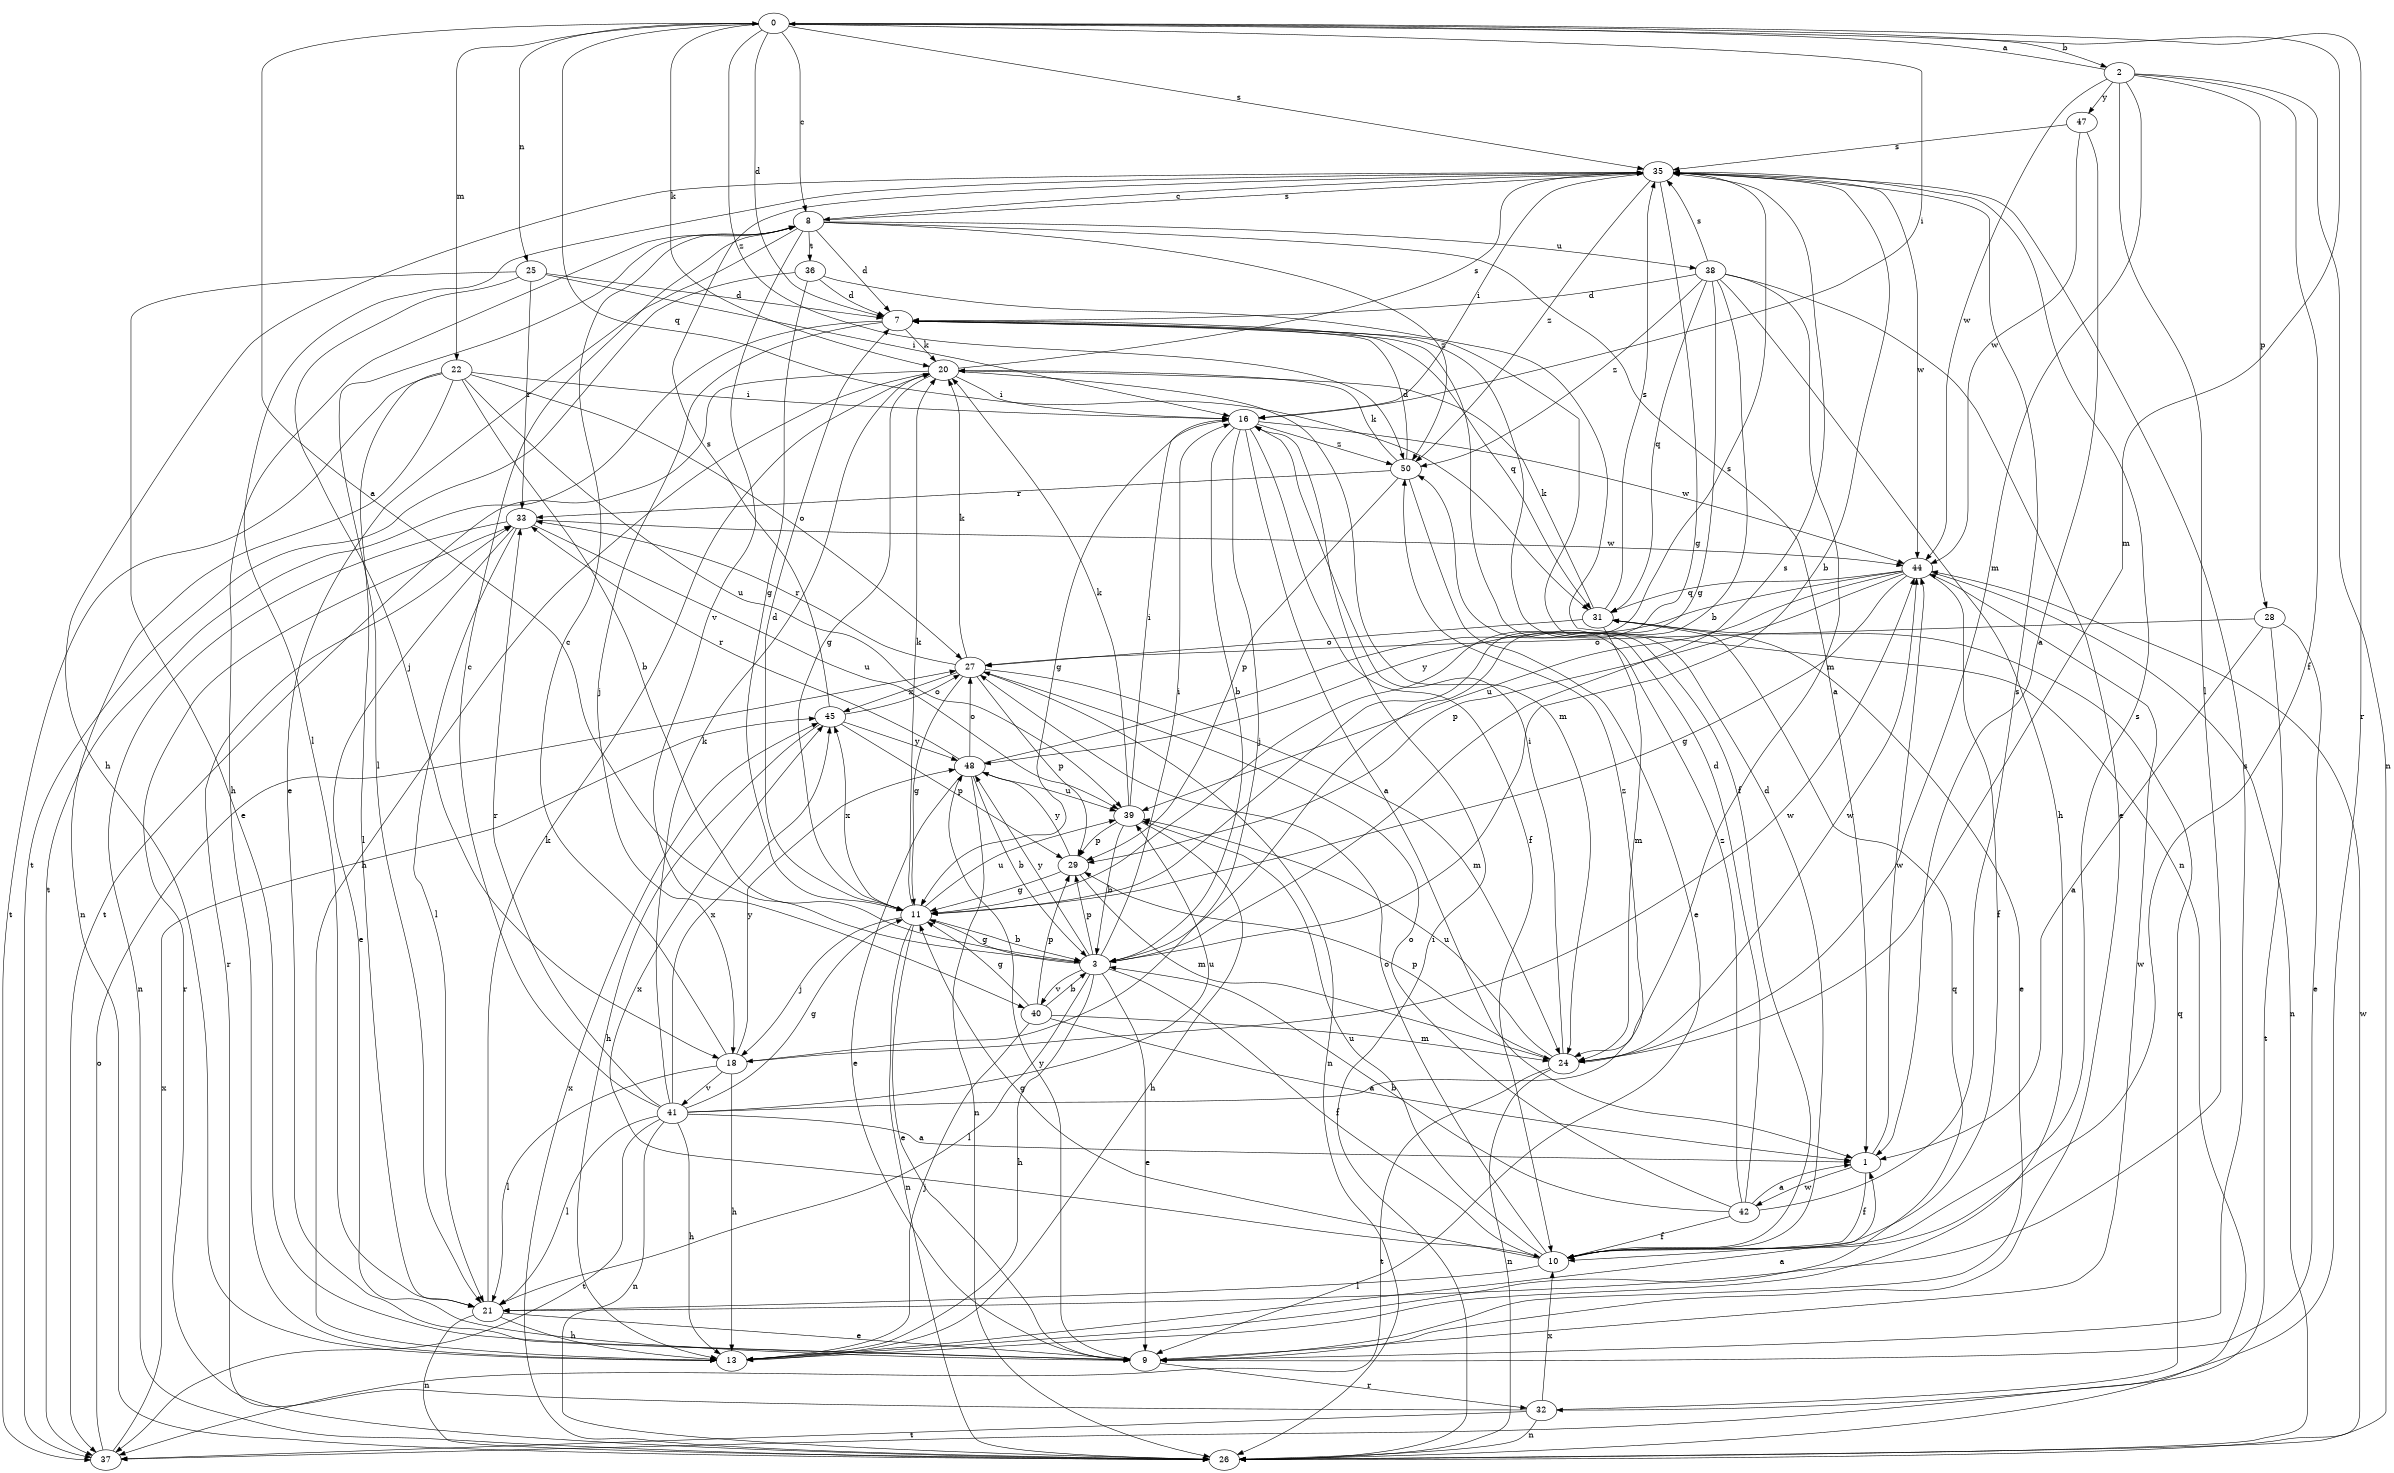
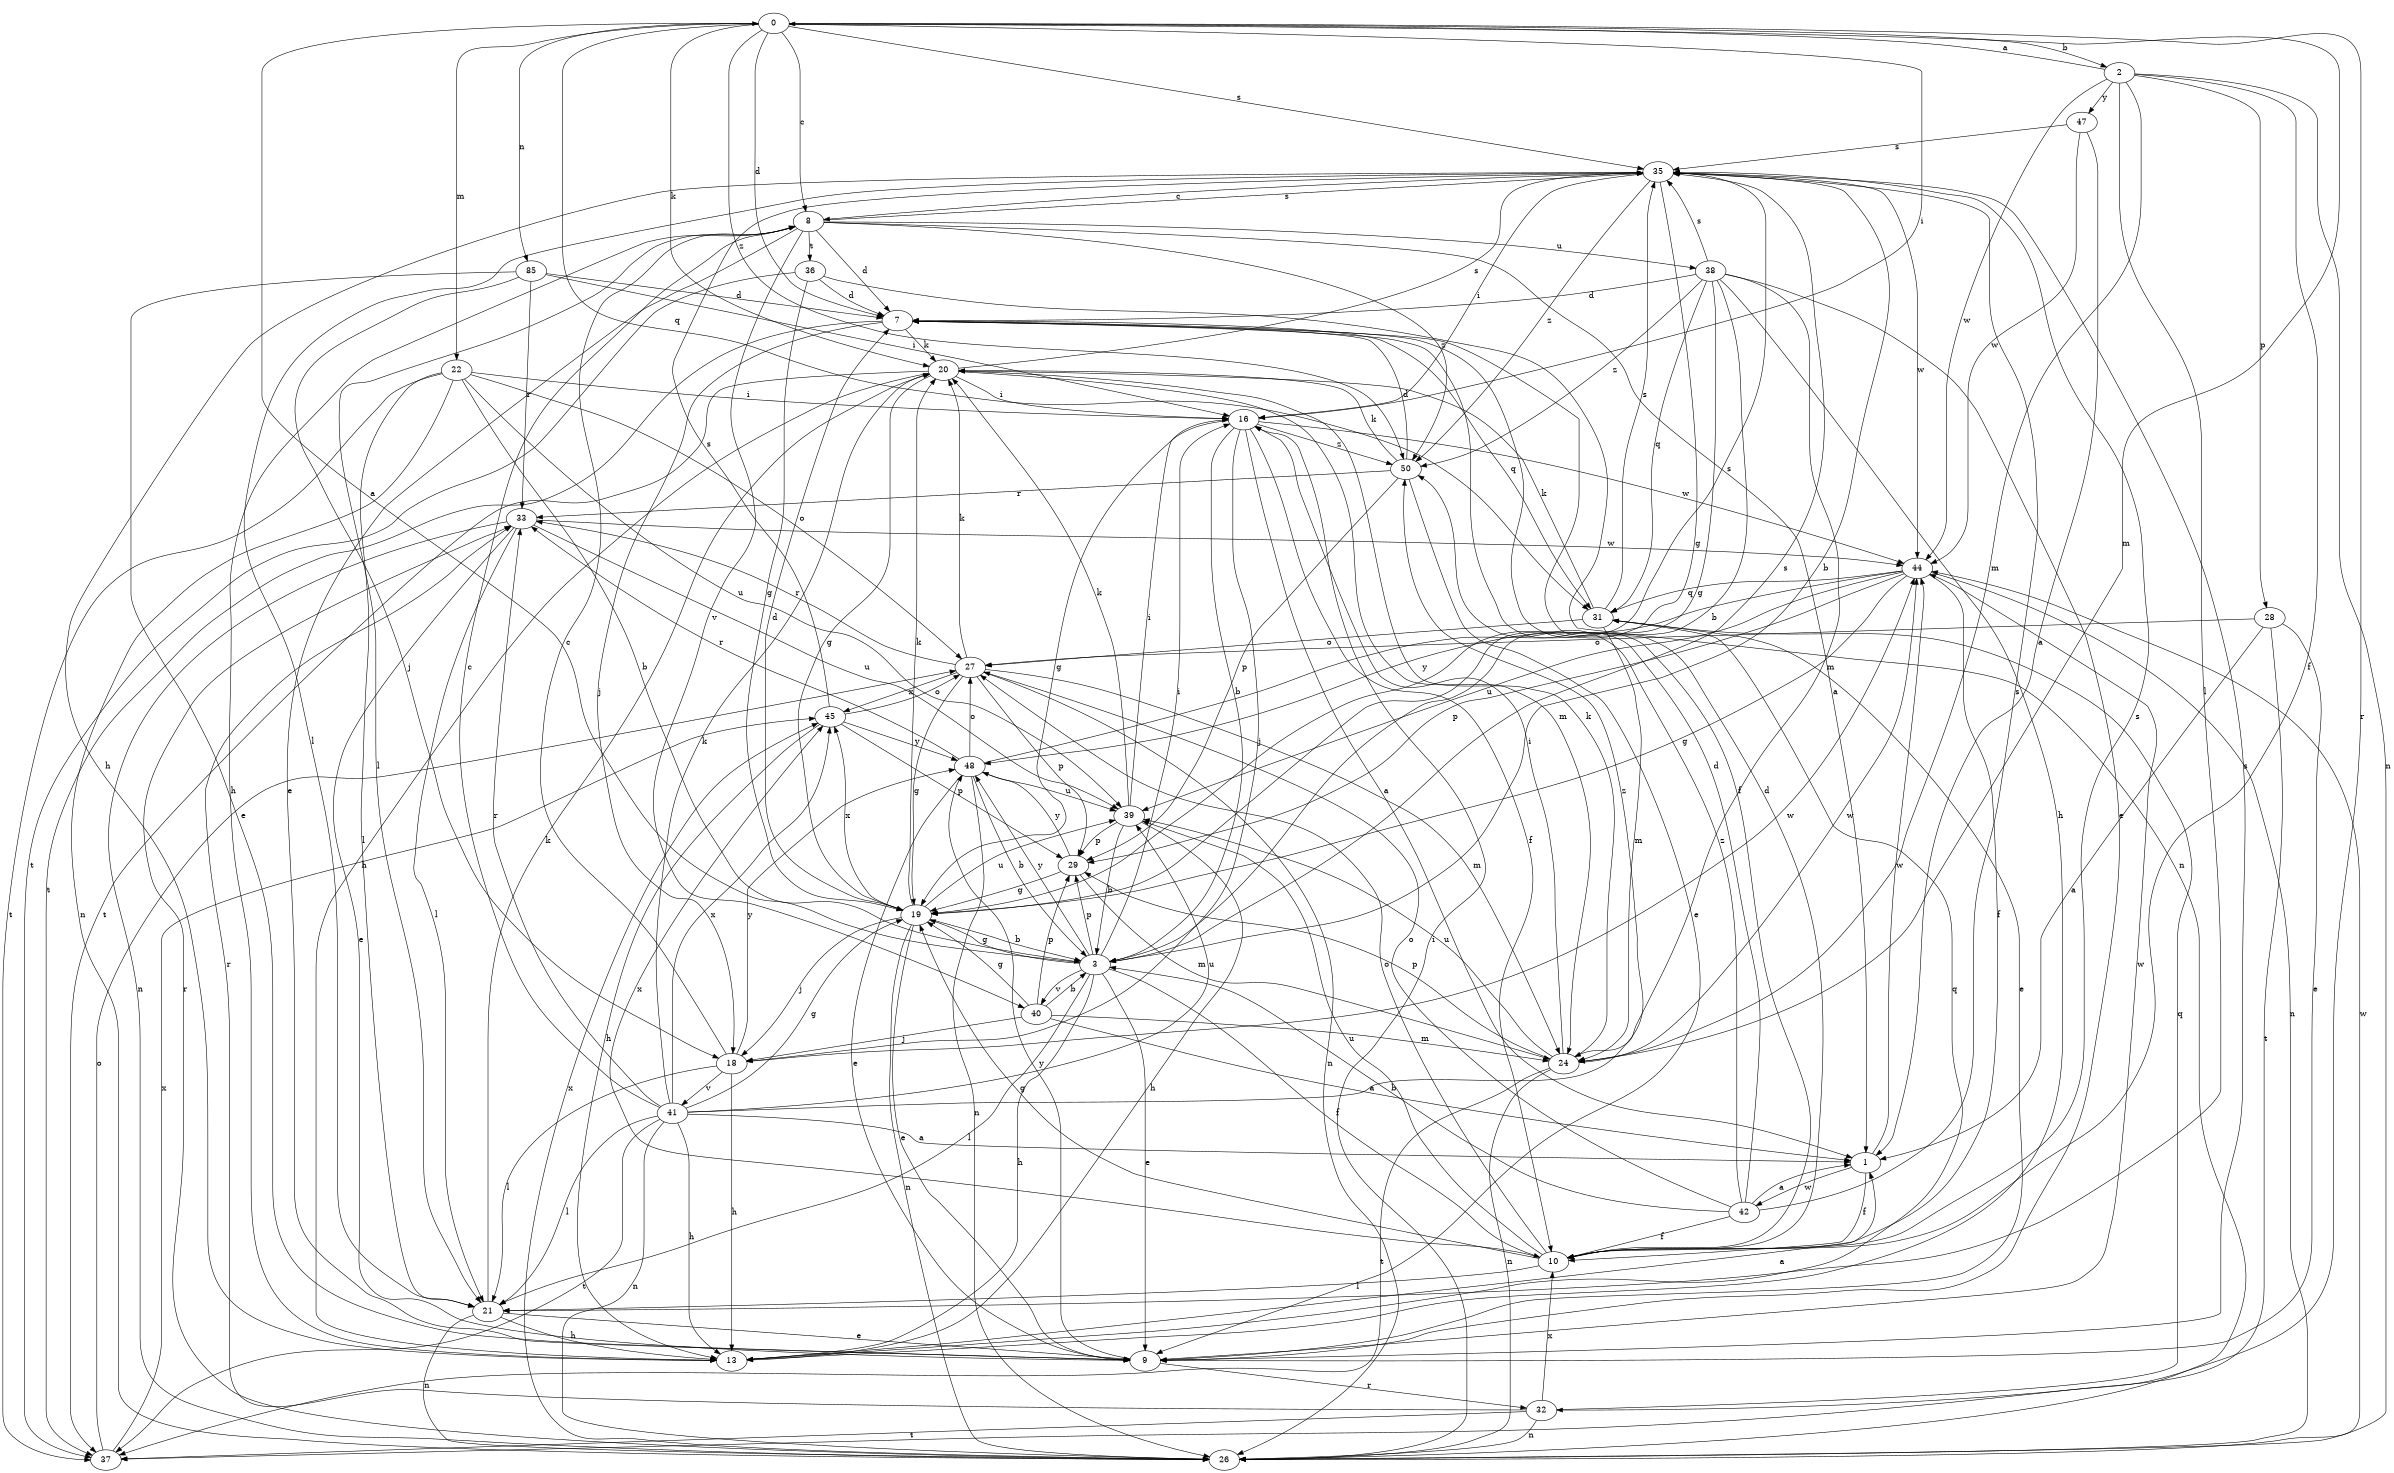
node "25": label "25" -> "85"
edge "24" -> "20": added, label "k"
node "11": label "11" -> "19"
edge "40" -> "13": now "40" -> "18"
